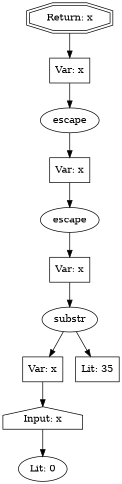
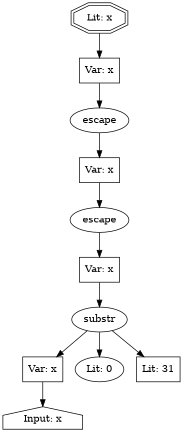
node "Return: x": label "Return: x" -> "Lit: x"
node "Lit: 35": label "Lit: 35" -> "Lit: 31"
edge "Input: x" -> "Lit: 0": now "substr" -> "Lit: 0"
